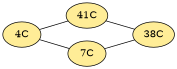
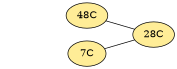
node "41C": label "41C" -> "48C"
node "4C": removed
node "38C": label "38C" -> "28C"
